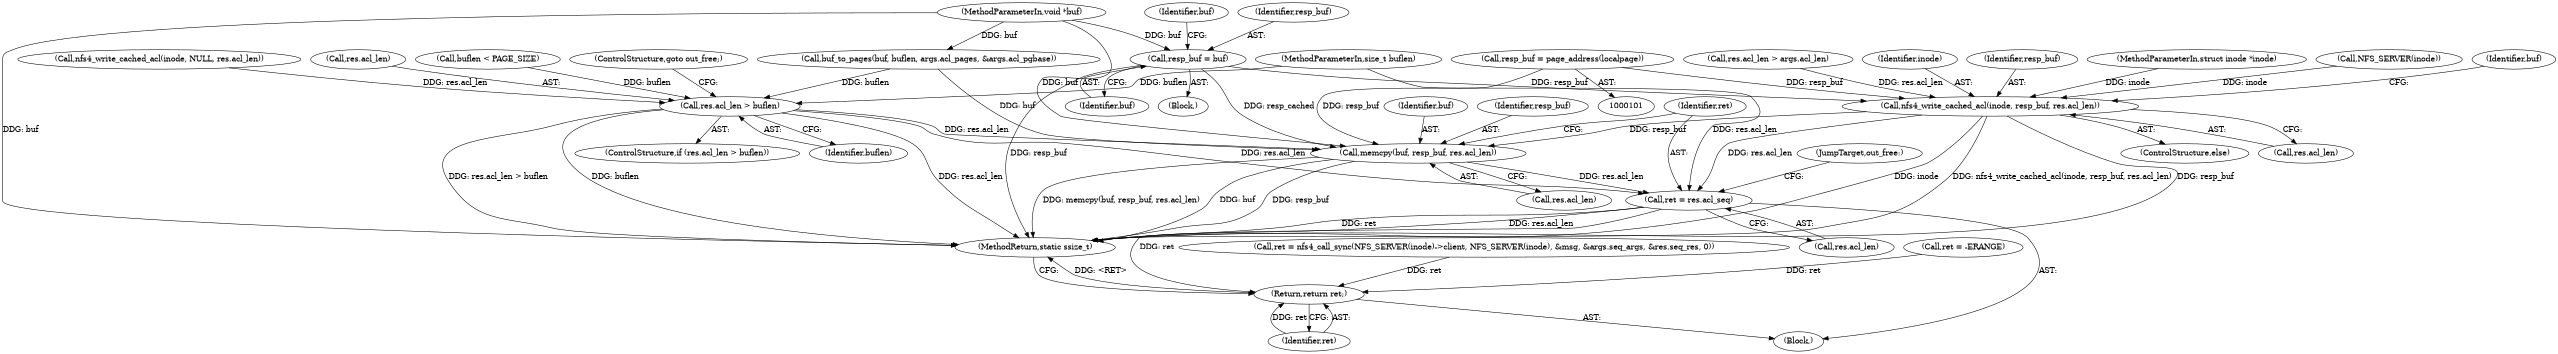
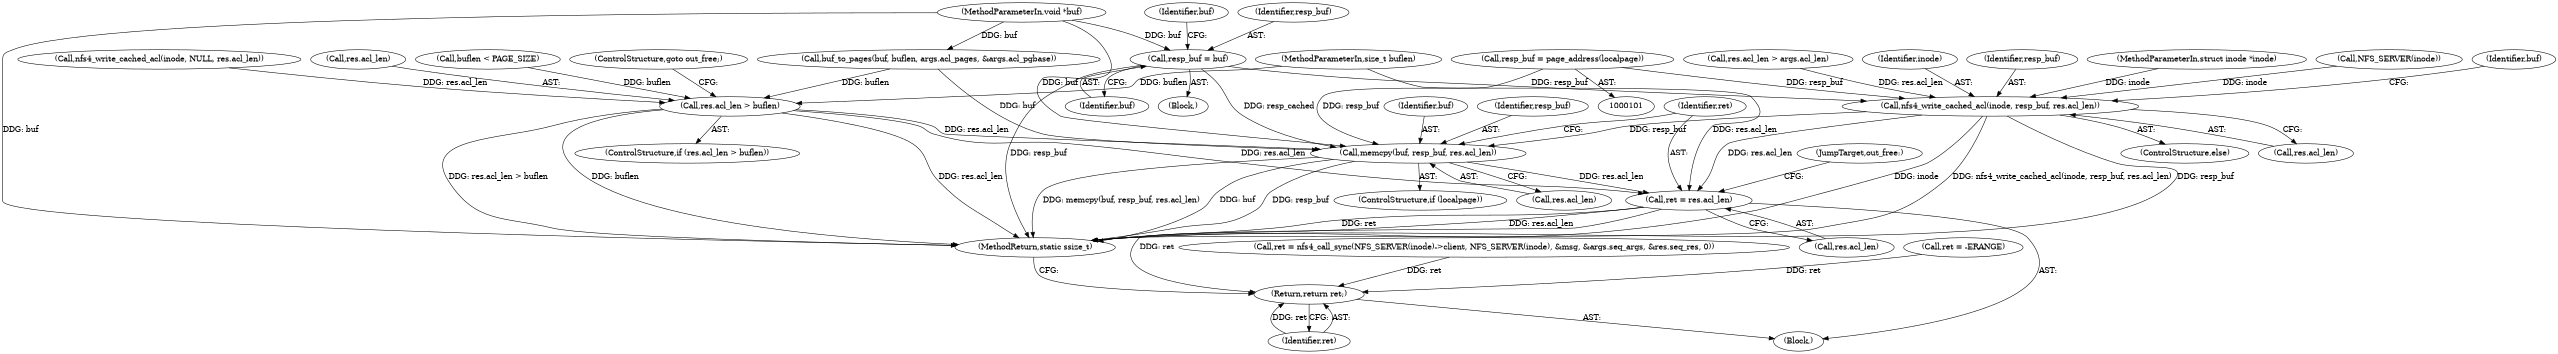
node "(Identifier,buflen)": removed
node "(ControlStructure,if (localpage))": added
node "(Call,ret = res.acl_seq)": label "(Call,ret = res.acl_seq)" -> "(Call,ret = res.acl_len)"
edge "(Return,return ret;)" -> "(MethodReturn,static ssize_t)": removed, label "DDG: <RET>"
